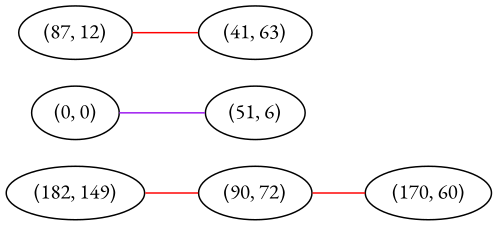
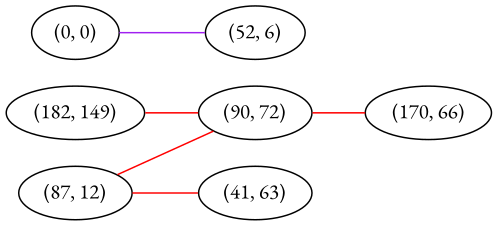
node "(51, 6)": label "(51, 6)" -> "(52, 6)"
edge "(90, 72)" -- "(87, 12)": added
node "(170, 60)": label "(170, 60)" -> "(170, 66)"
